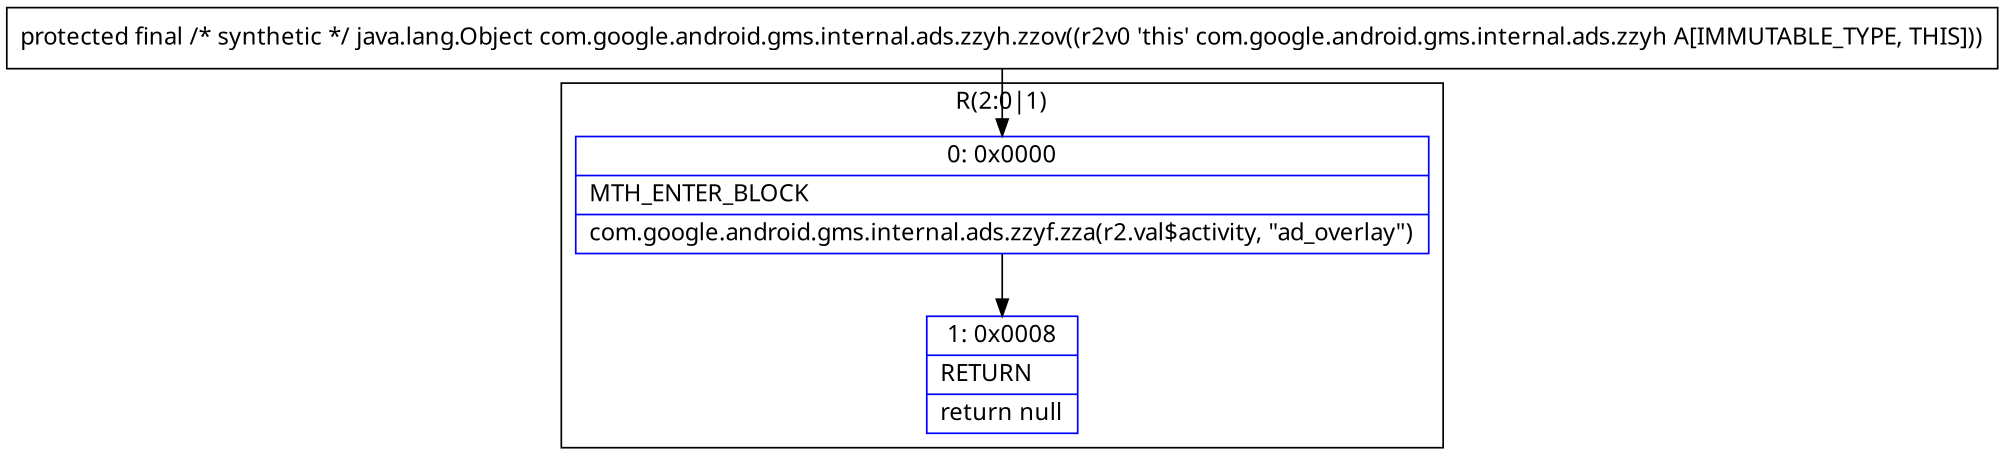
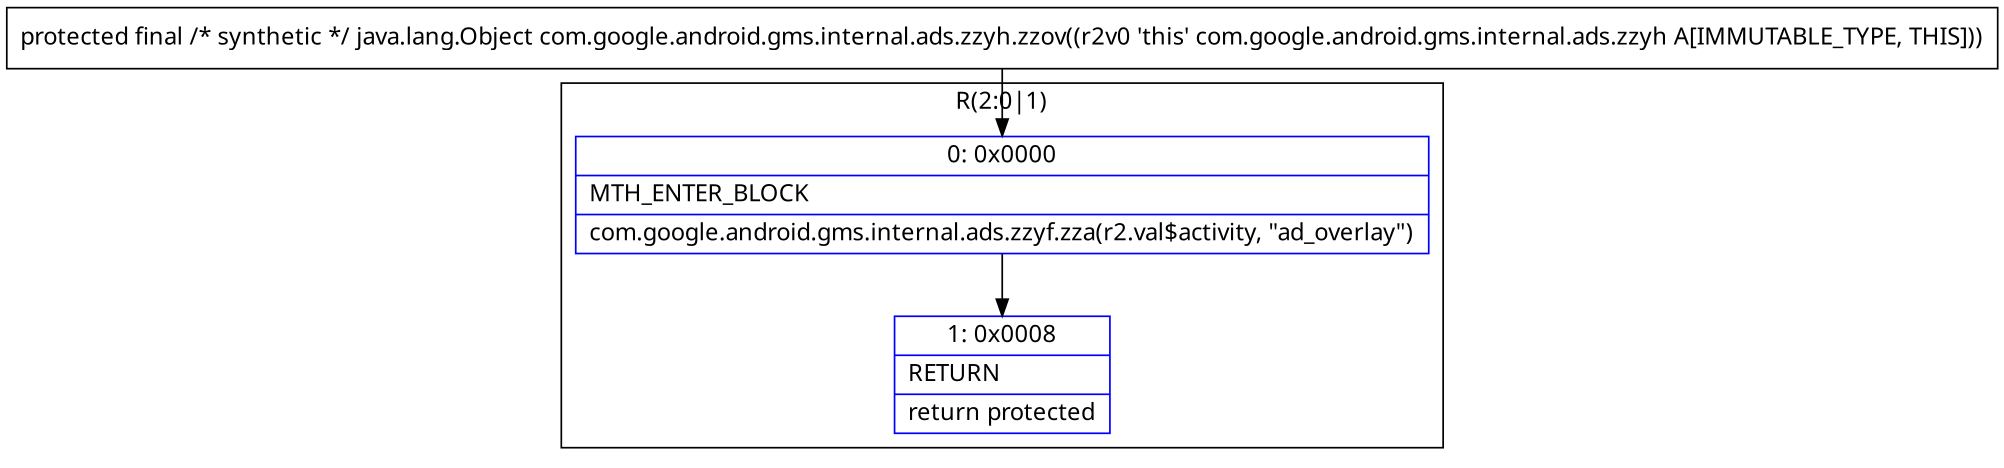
node "1: 0x0008": text "return null" -> "return protected"
